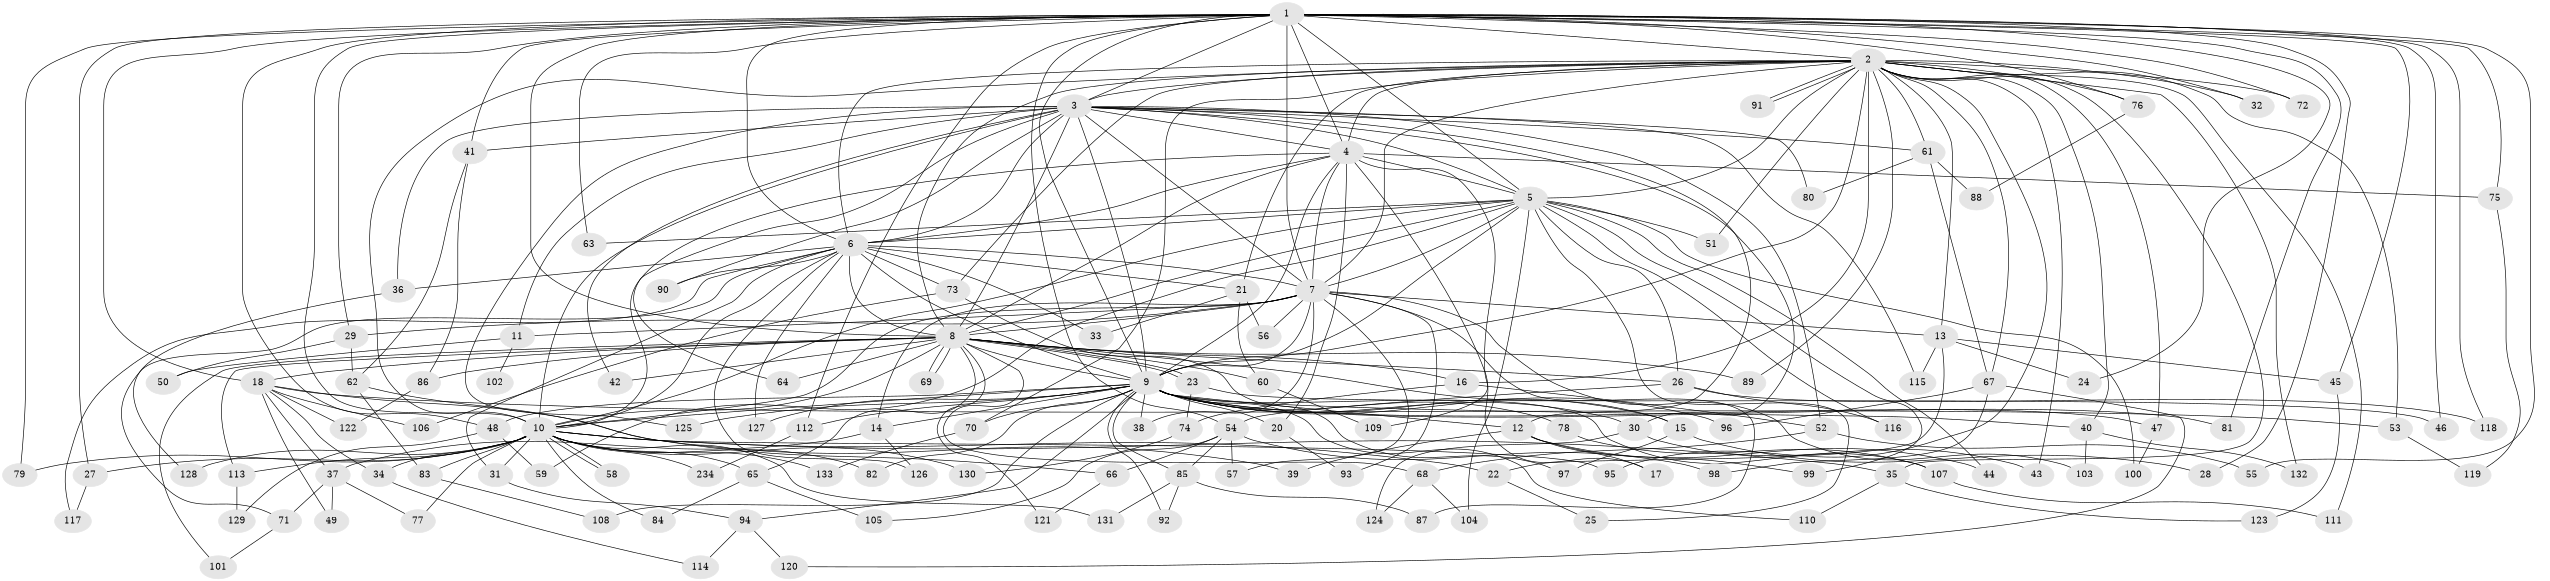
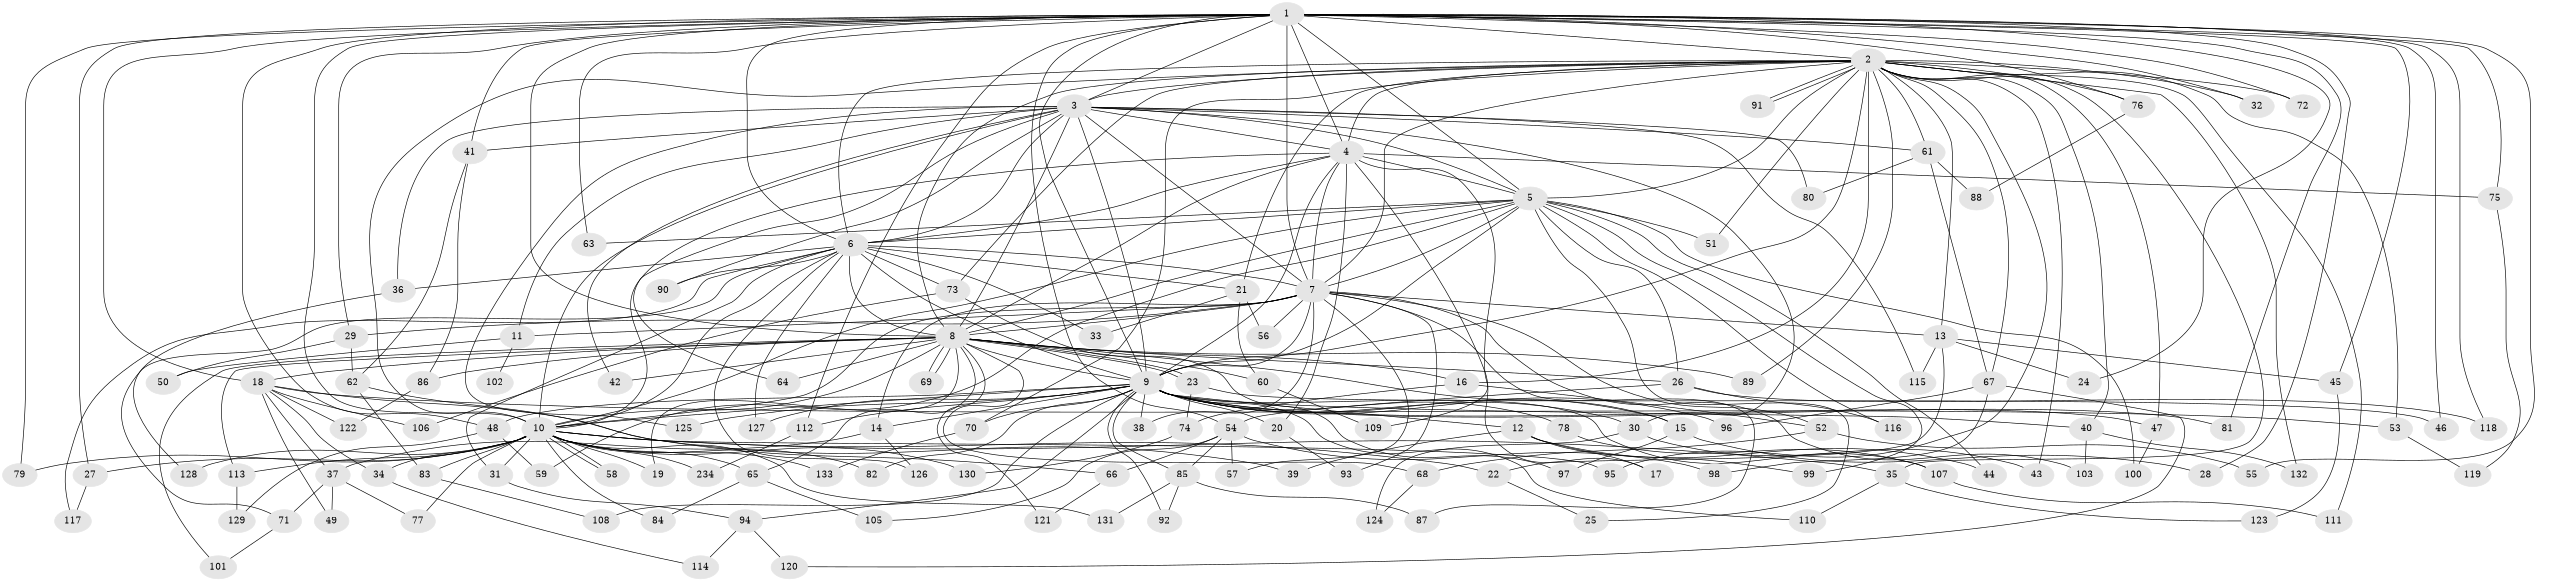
edge "3" -- "52": now "7" -- "52"
edge "3" -- "12": removed
node "19": added
node "104": removed
